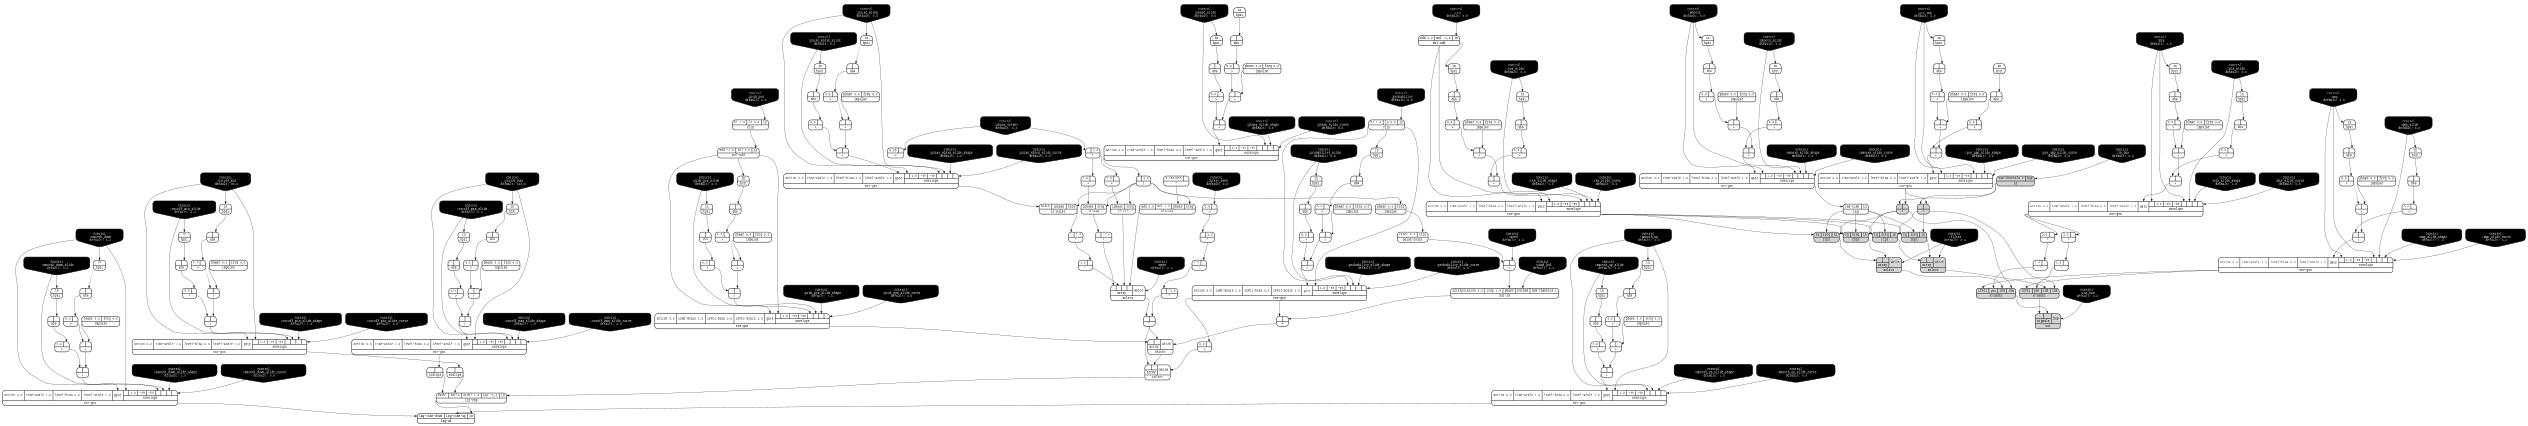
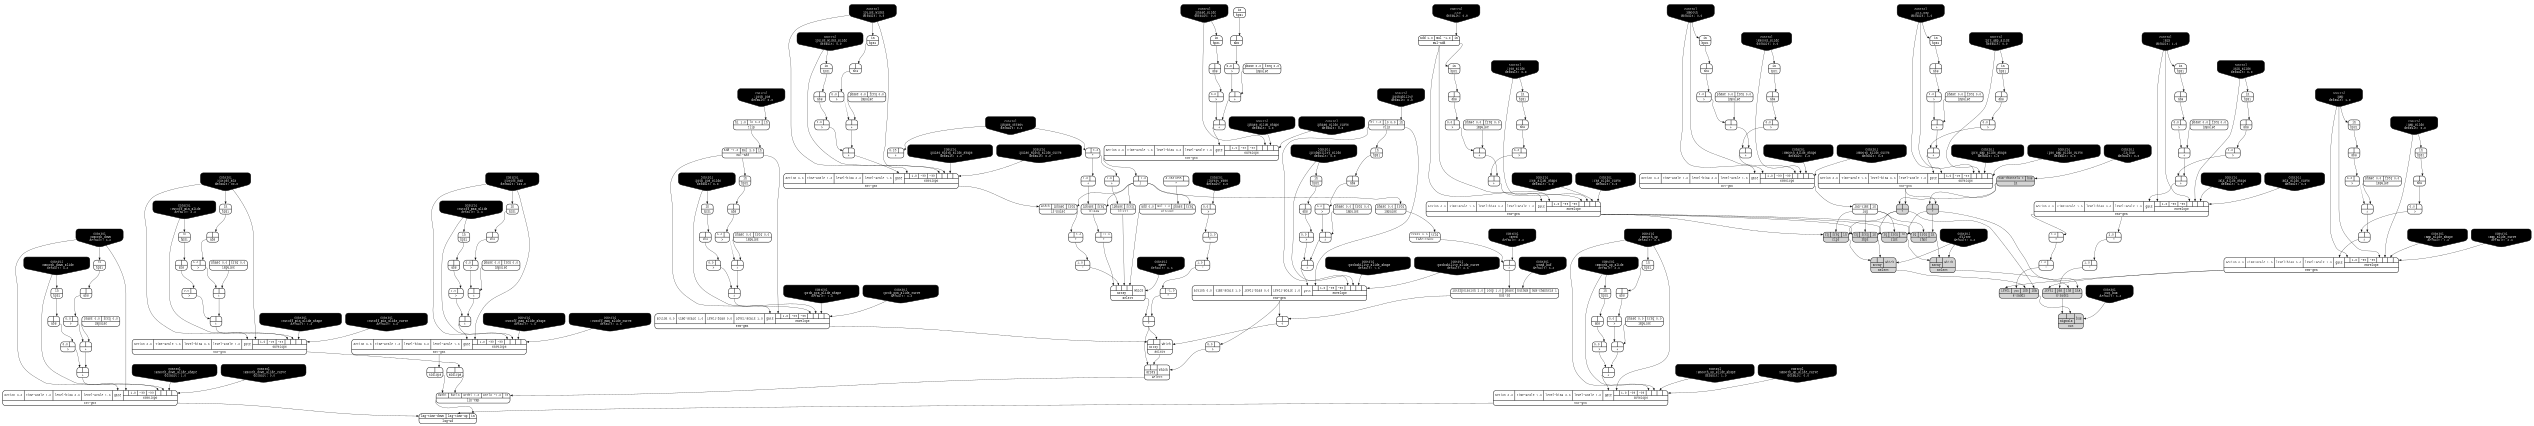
node "control :pre_amp_slide default: 0.0": added
node "reset 0.0": text "pulse-count" -> "fade-count"
node "dsthi": text "out -1.0" -> "srclo -1.0"
